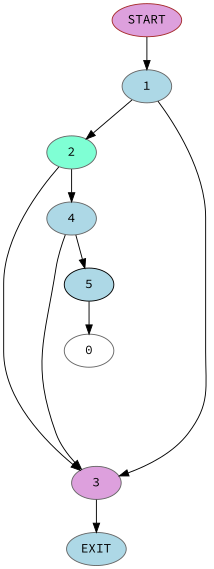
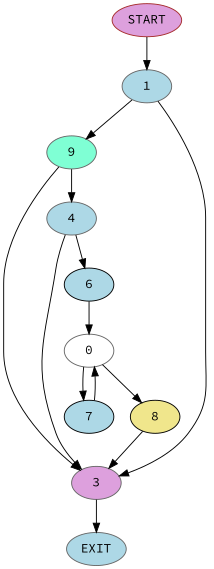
node "2": label "2" -> "9"
node "5": label "5" -> "6"
node "7": added
node "8": added
